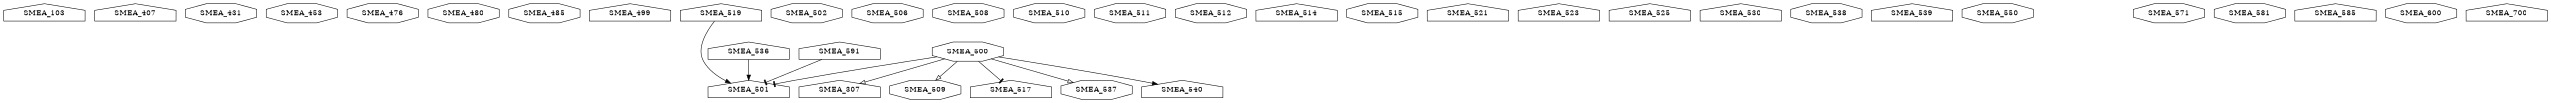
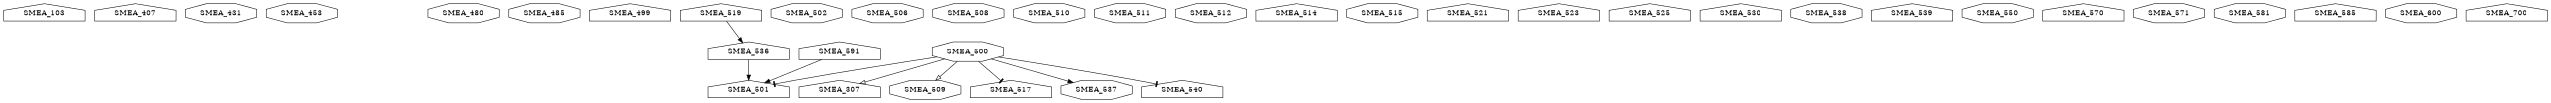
node "SMEA_476": removed
node "SMEA_570": added
edge "SMEA_519" -> "SMEA_501": now "SMEA_519" -> "SMEA_536"
edge "SMEA_500" -> "SMEA_537": arrowhead onormal -> normal
edge "SMEA_500" -> "SMEA_540": arrowhead normal -> tee
edge "SMEA_591" -> "SMEA_501": arrowhead tee -> normal
